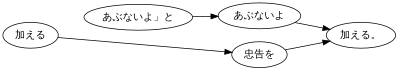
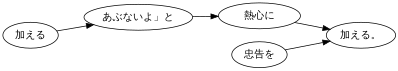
node "あぶないよ": label "あぶないよ" -> "熱心に"
edge "加える" -> "忠告を": now "加える" -> "あぶないよ」と"
